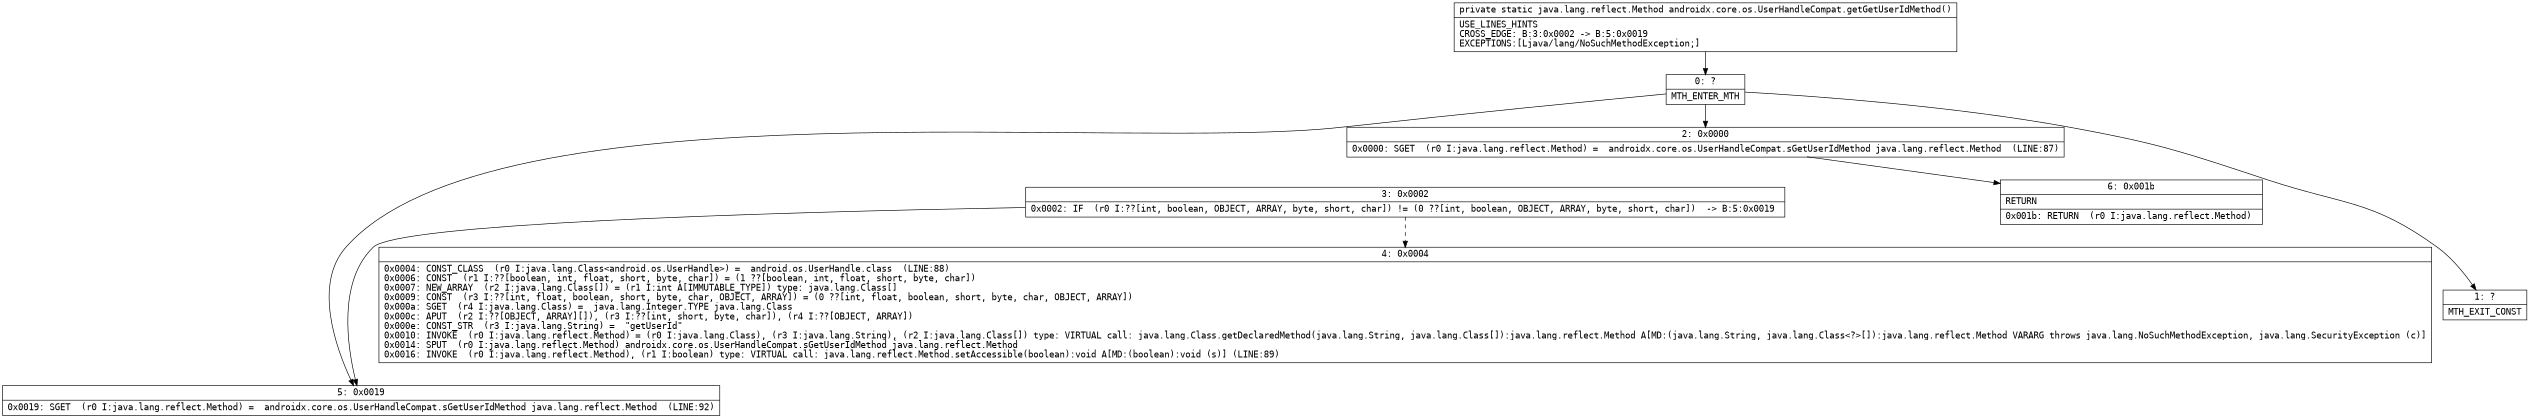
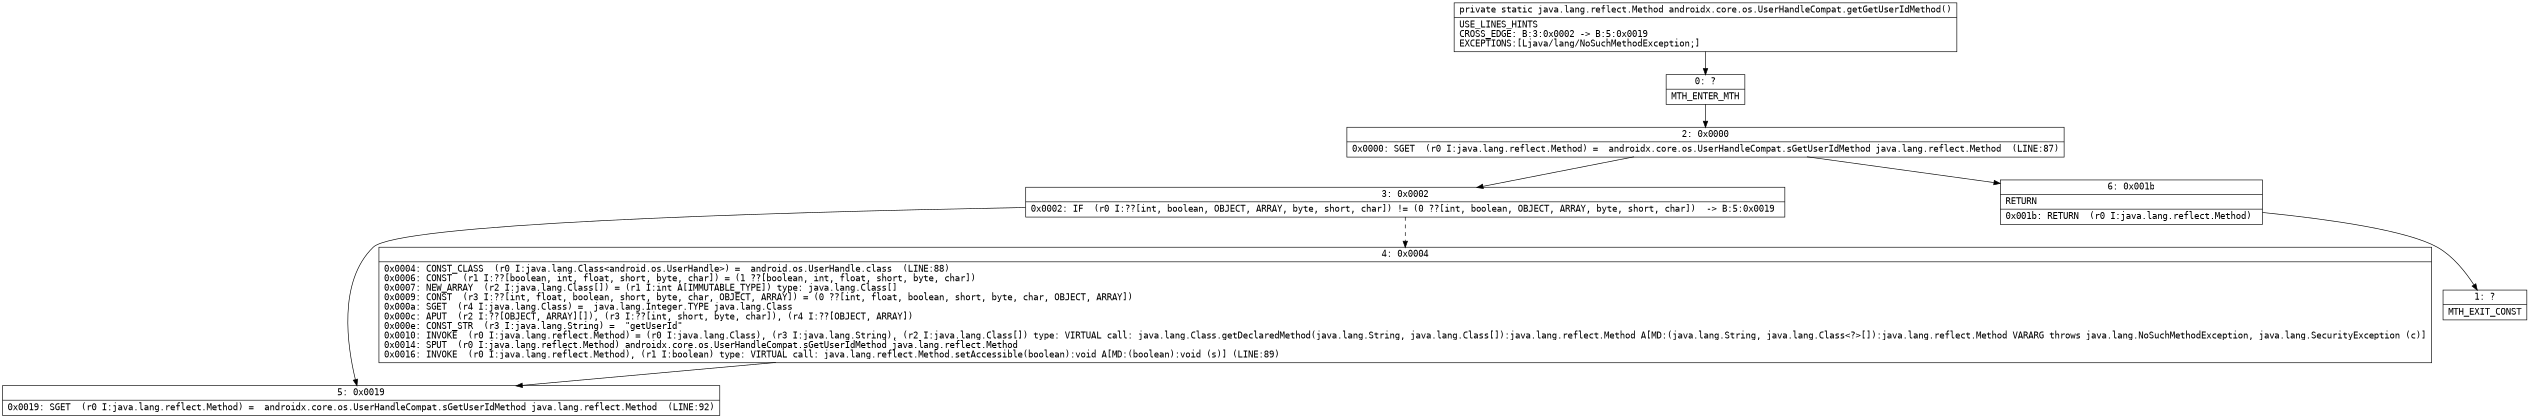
edge "0: ?" -> "5: 0x0019": now "4: 0x0004" -> "5: 0x0019"
edge "0: ?" -> "1: ?": now "6: 0x001b" -> "1: ?"
edge "2: 0x0000" -> "3: 0x0002": added
